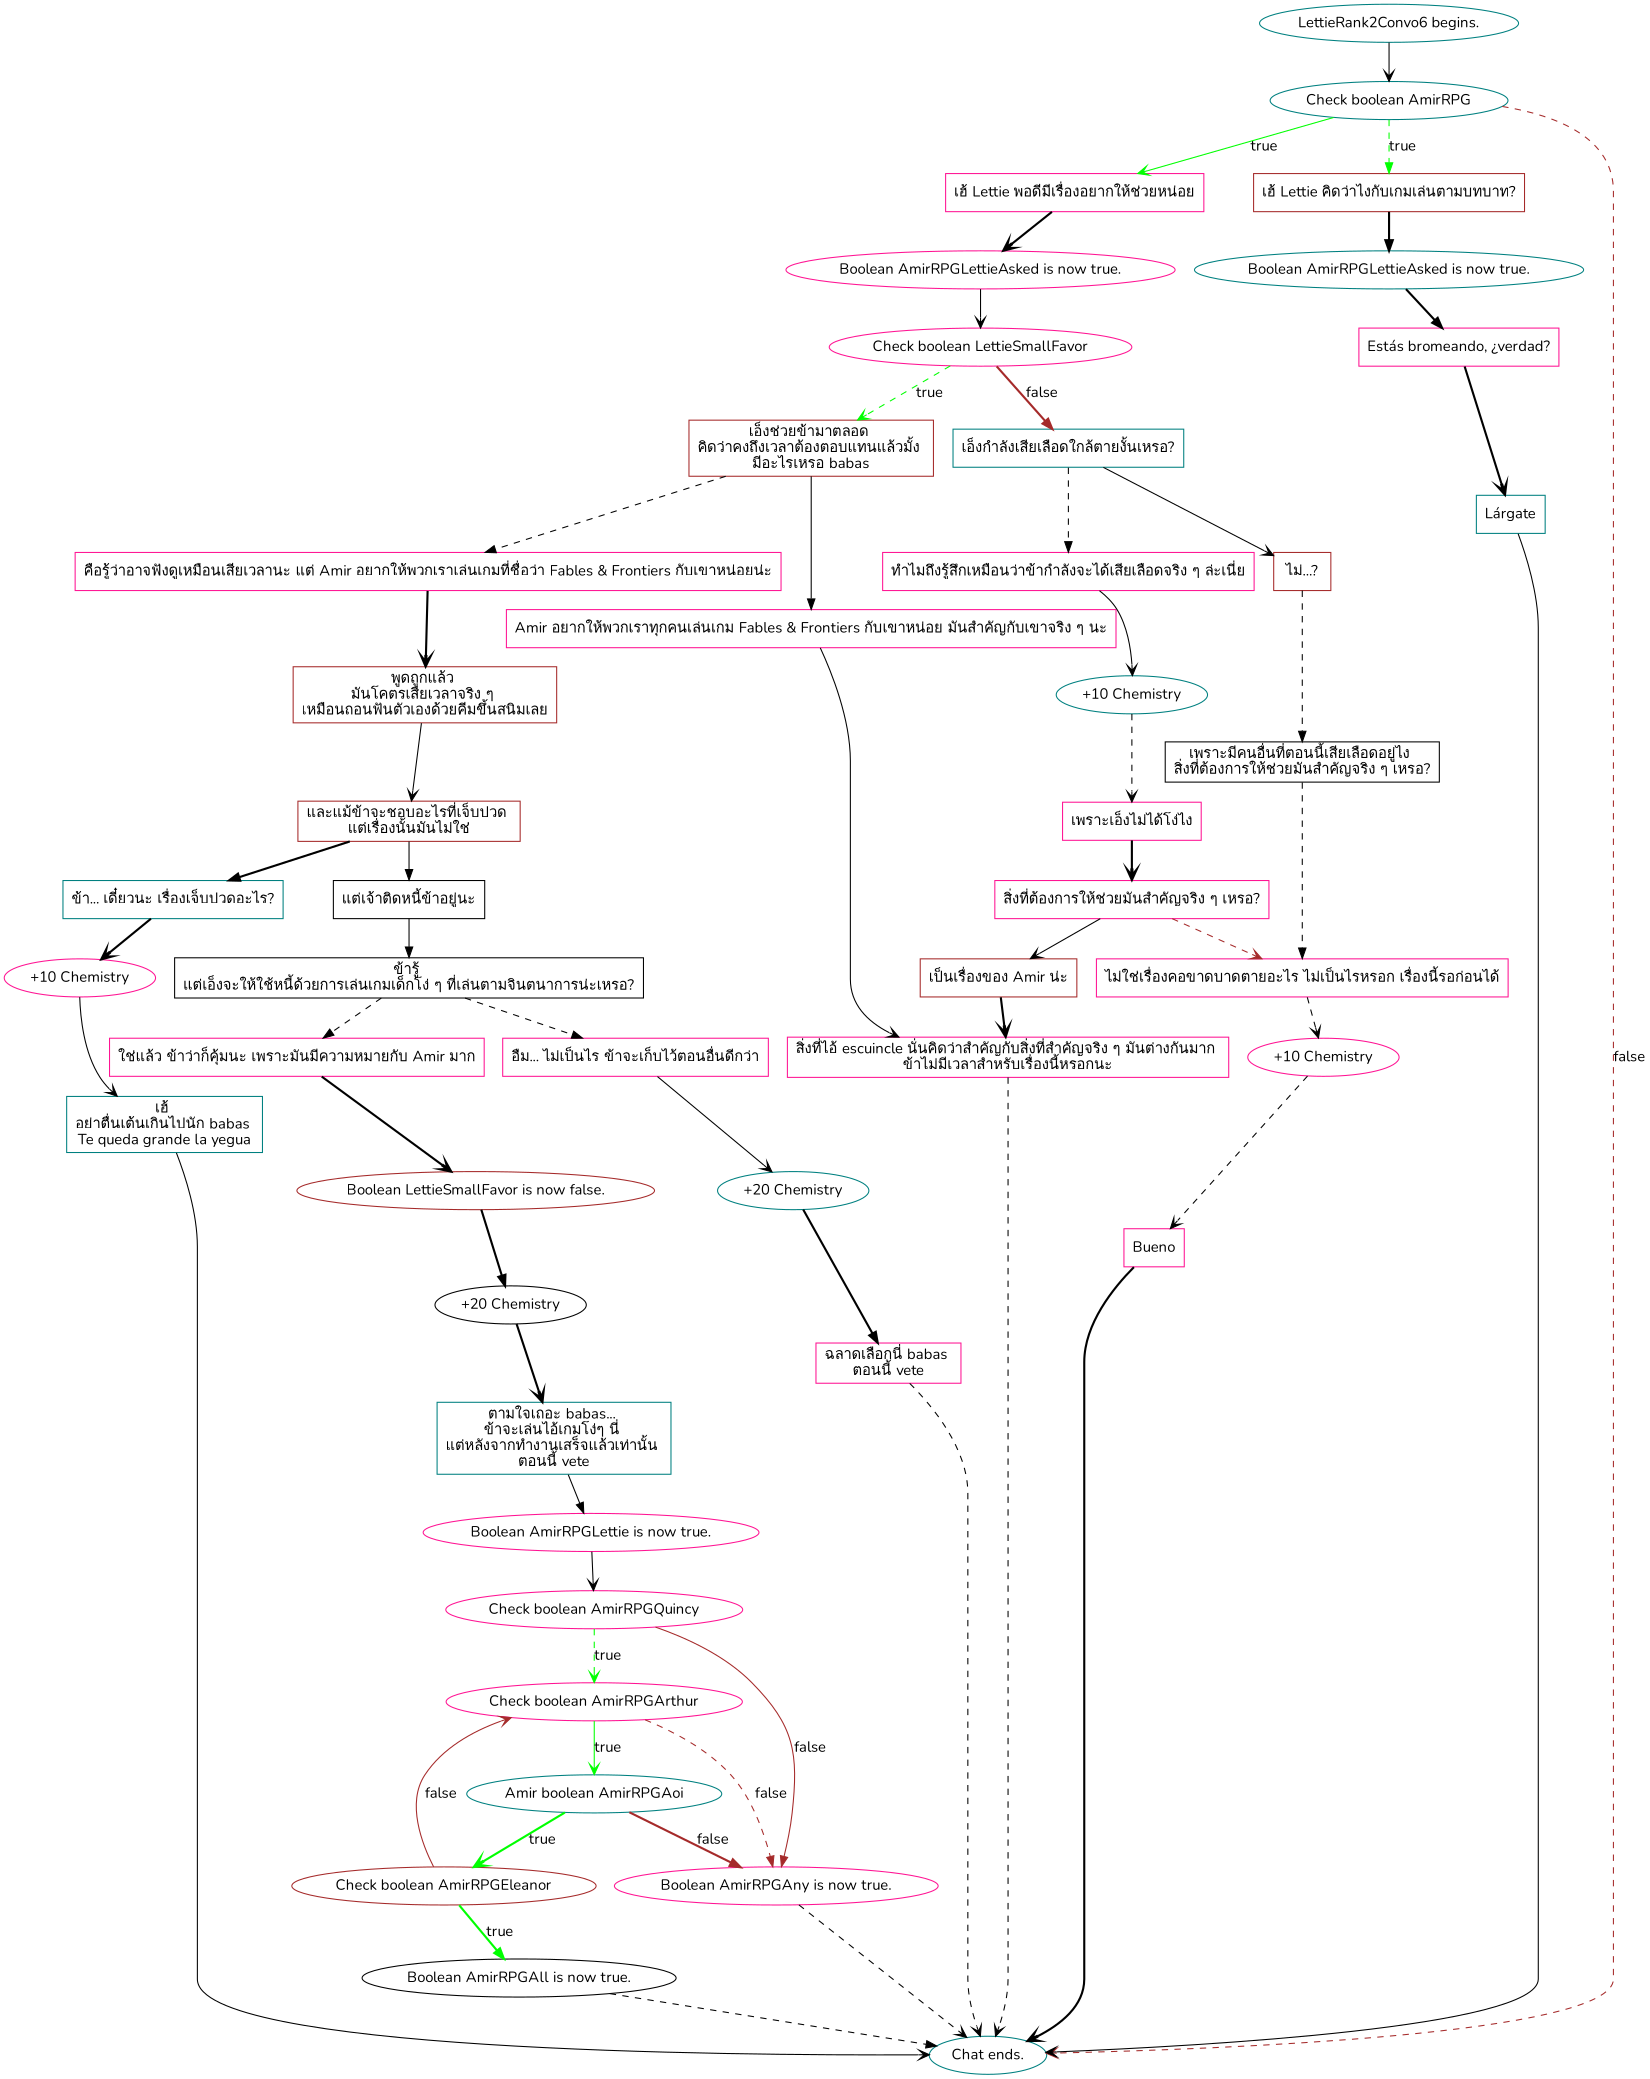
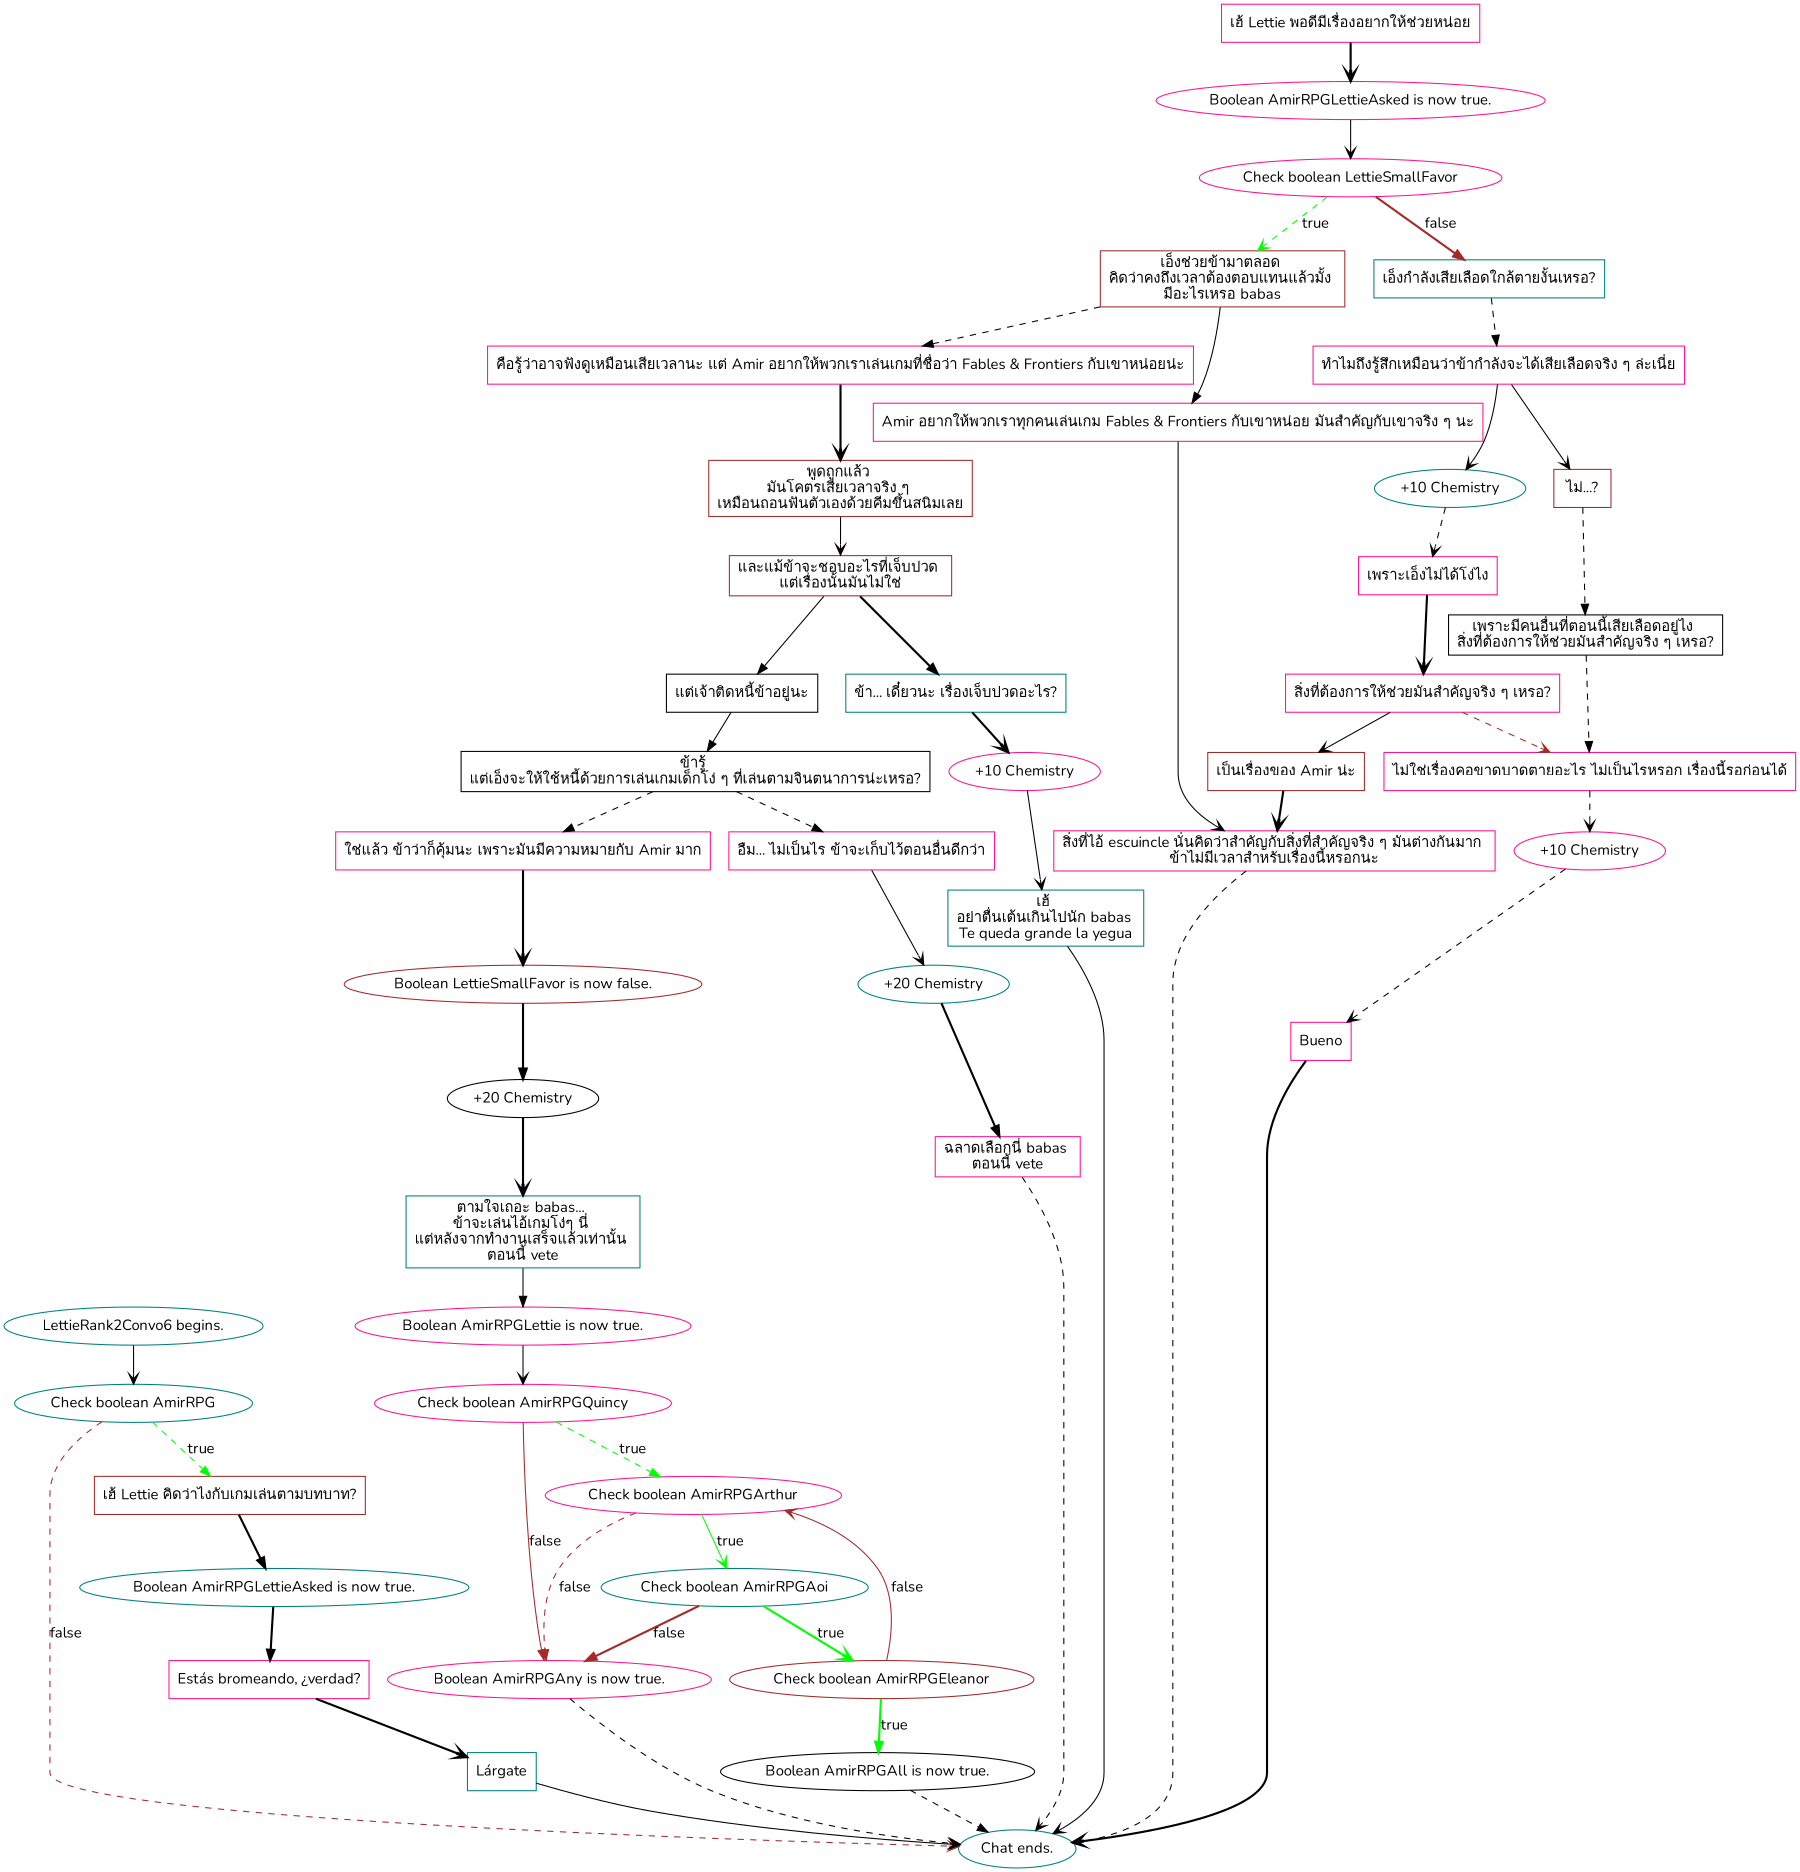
edge "Check boolean AmirRPG" -> "เฮ้ Lettie พอดีมีเรื่องอยากให้ช่วยหน่อย": removed, label "true"
edge "เอ็งกำลังเสียเลือดใกล้ตายงั้นเหรอ?" -> "ไม่...?": now "ทำไมถึงรู้สึกเหมือนว่าข้ากำลังจะได้เสียเลือดจริง ๆ ล่ะเนี่ย" -> "ไม่...?"
edge "Check boolean AmirRPGQuincy" -> "Check boolean AmirRPGArthur": arrowhead vee -> normal
node "Amir boolean AmirRPGAoi": label "Amir boolean AmirRPGAoi" -> "Check boolean AmirRPGAoi"
